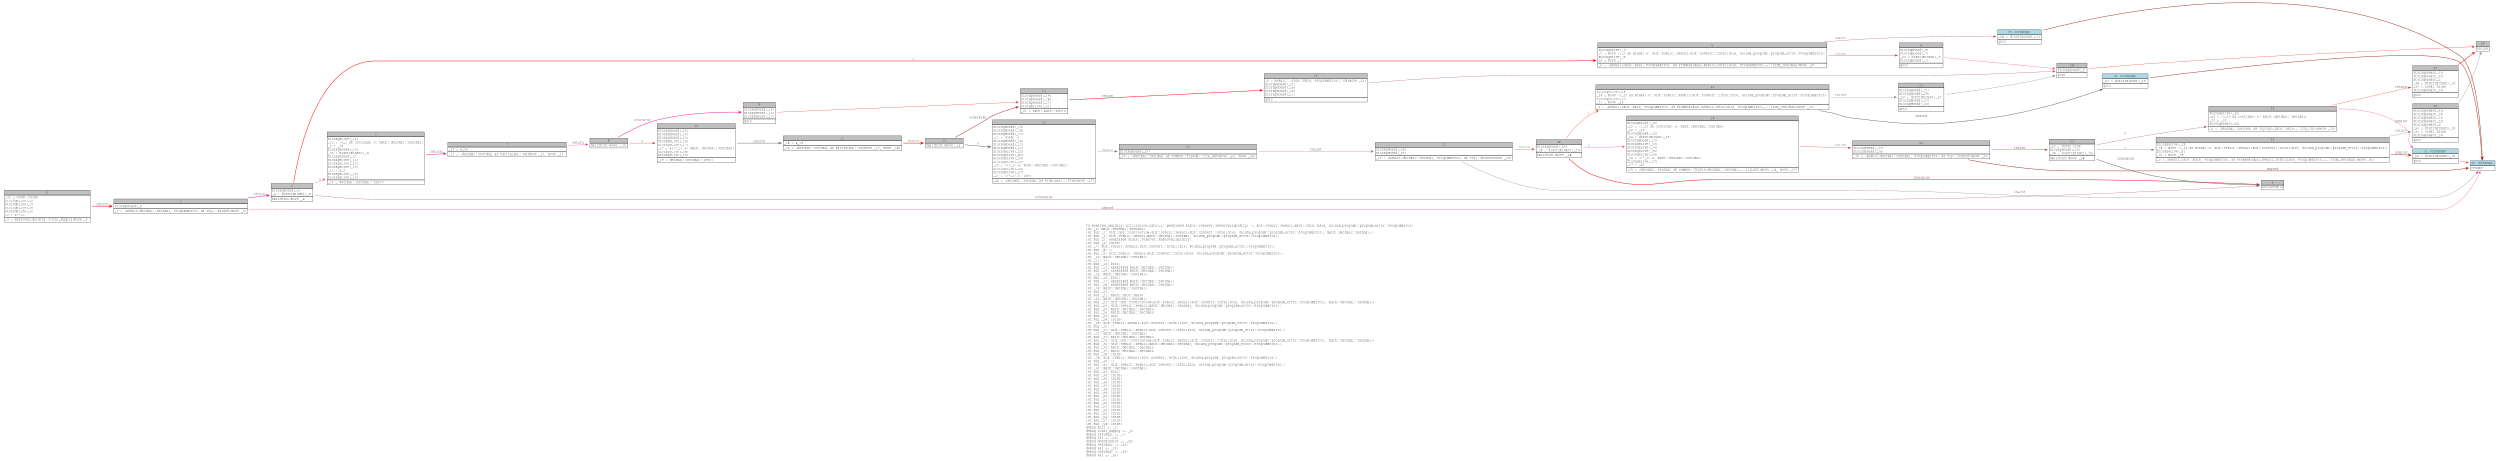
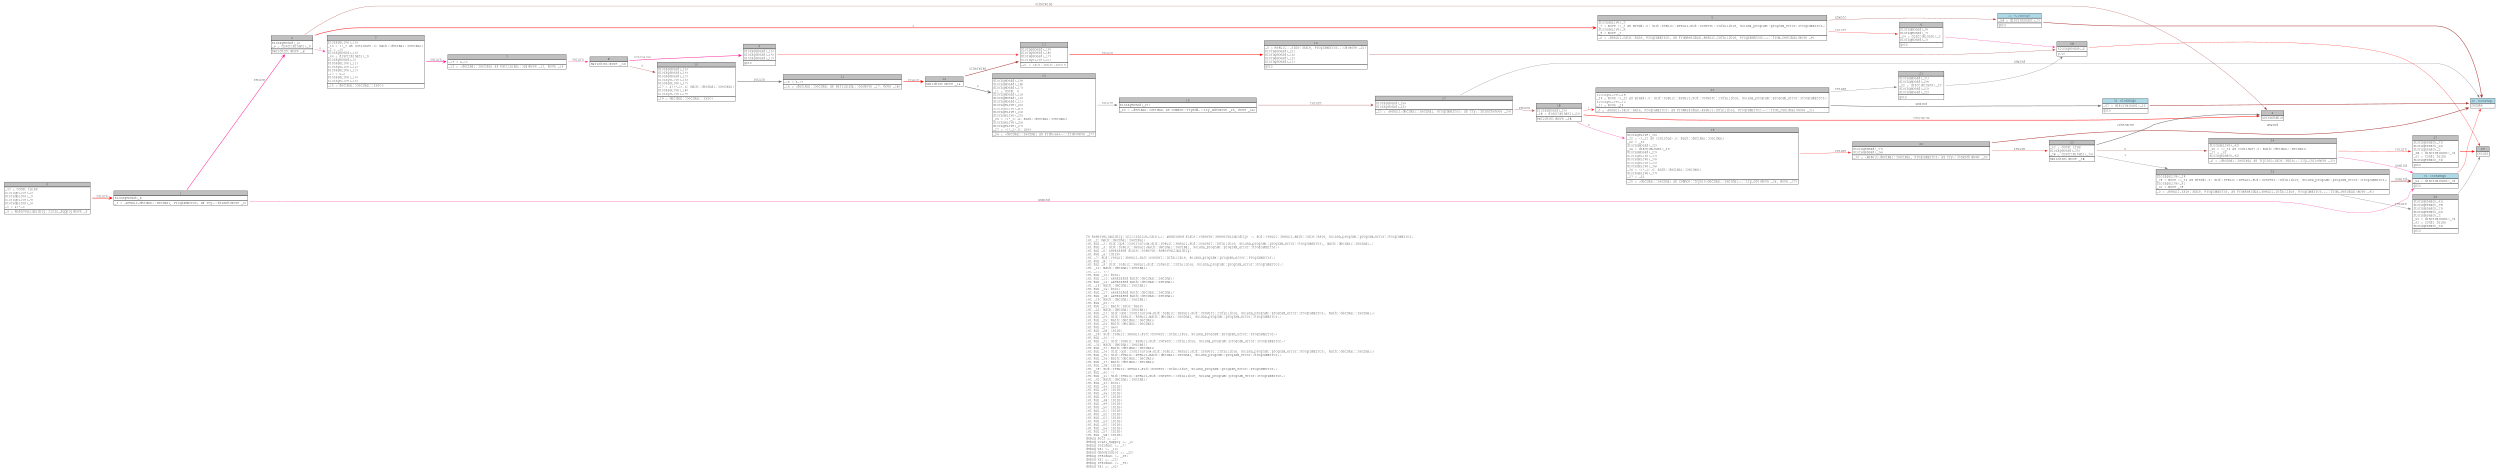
edge "1" -> "30 (cleanup)": now "1" -> "31 (cleanup)"
